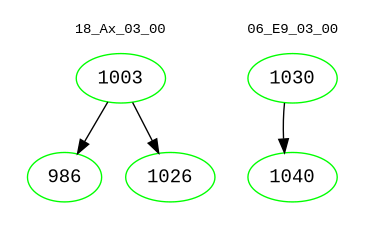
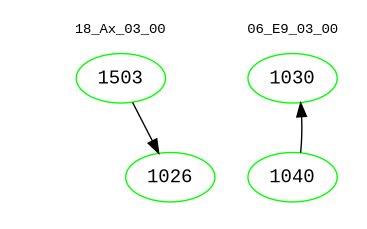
node "1003": label "1003" -> "1503"
edge "1030" -> "1040": reversed
node "986": removed
